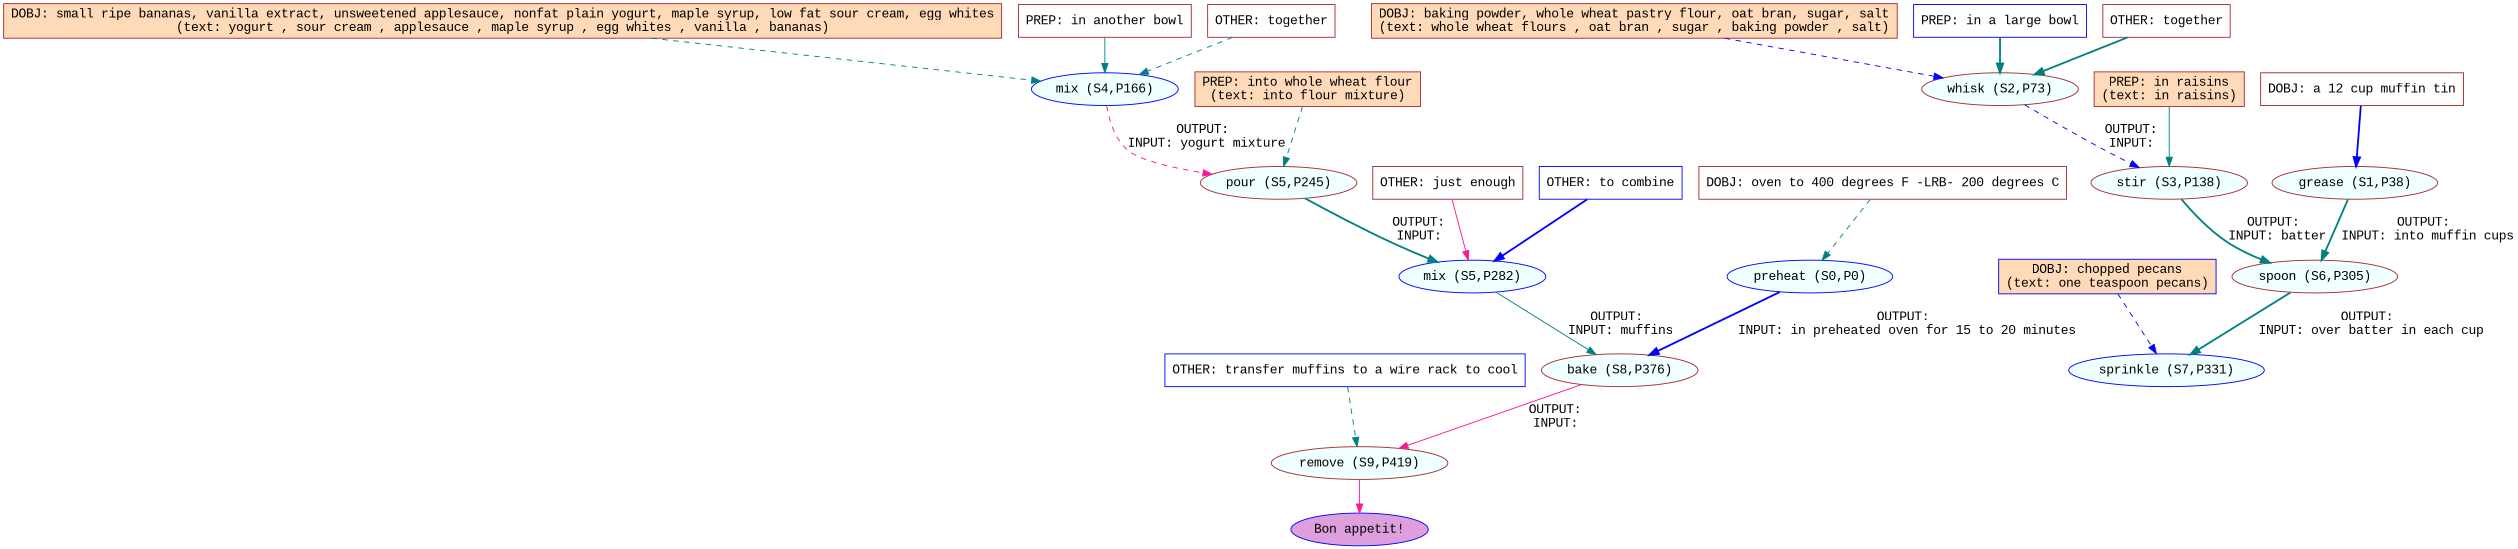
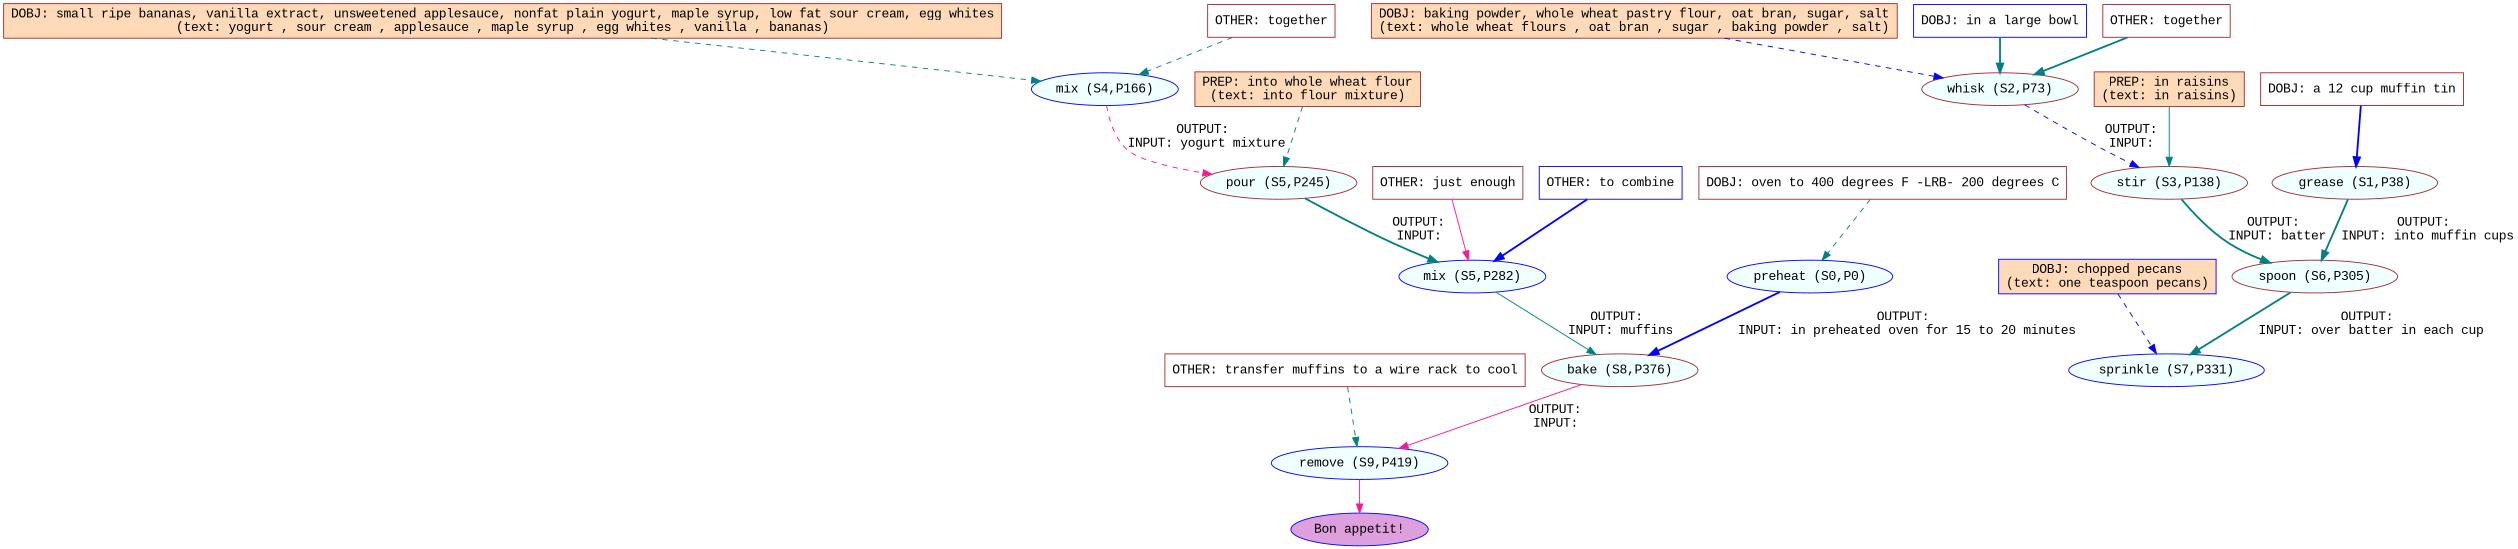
node "PREP: in another bowl": removed
node "PREP: in a large bowl": label "PREP: in a large bowl" -> "DOBJ: in a large bowl"
node "OTHER: transfer muffins to a wire rack to cool": color blue -> brown
node "remove (S9,P419)": color brown -> blue
